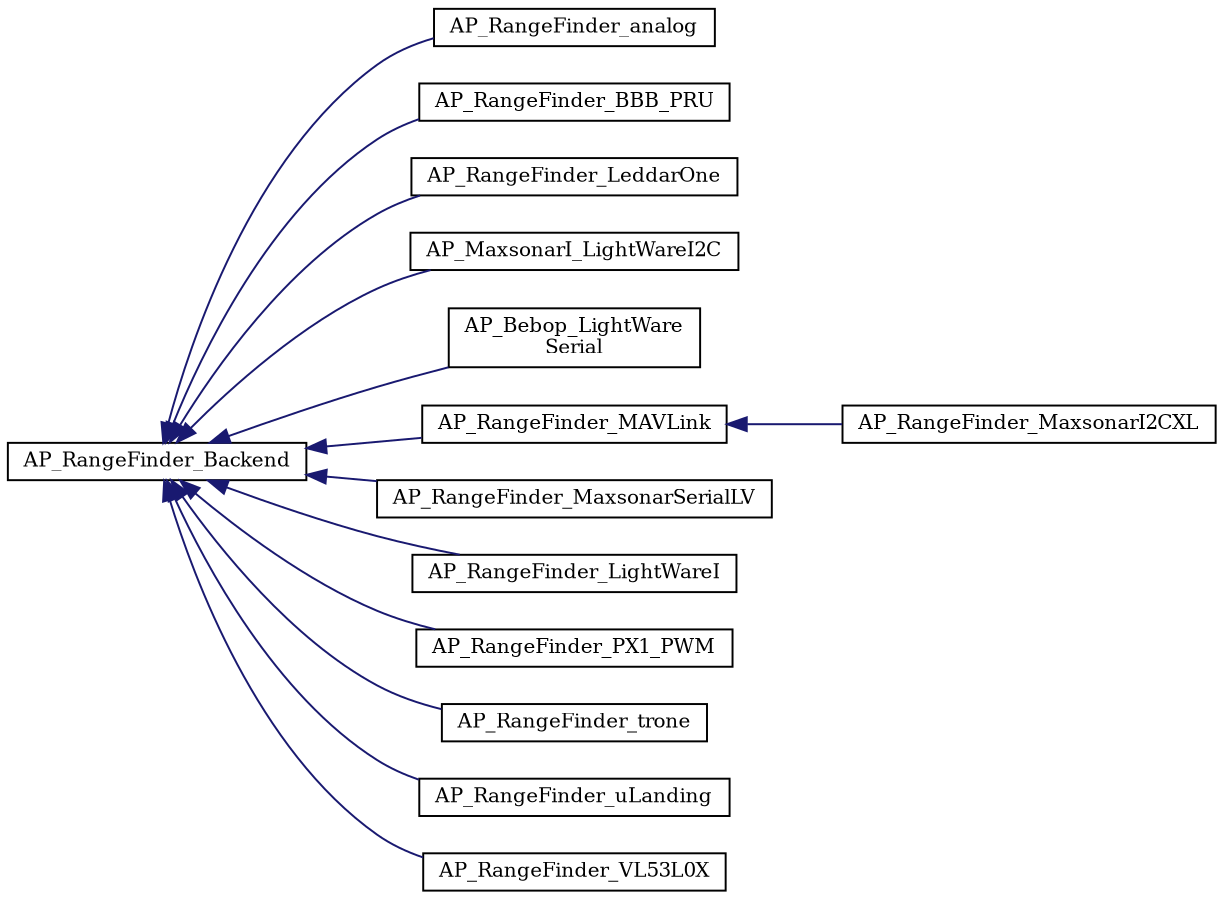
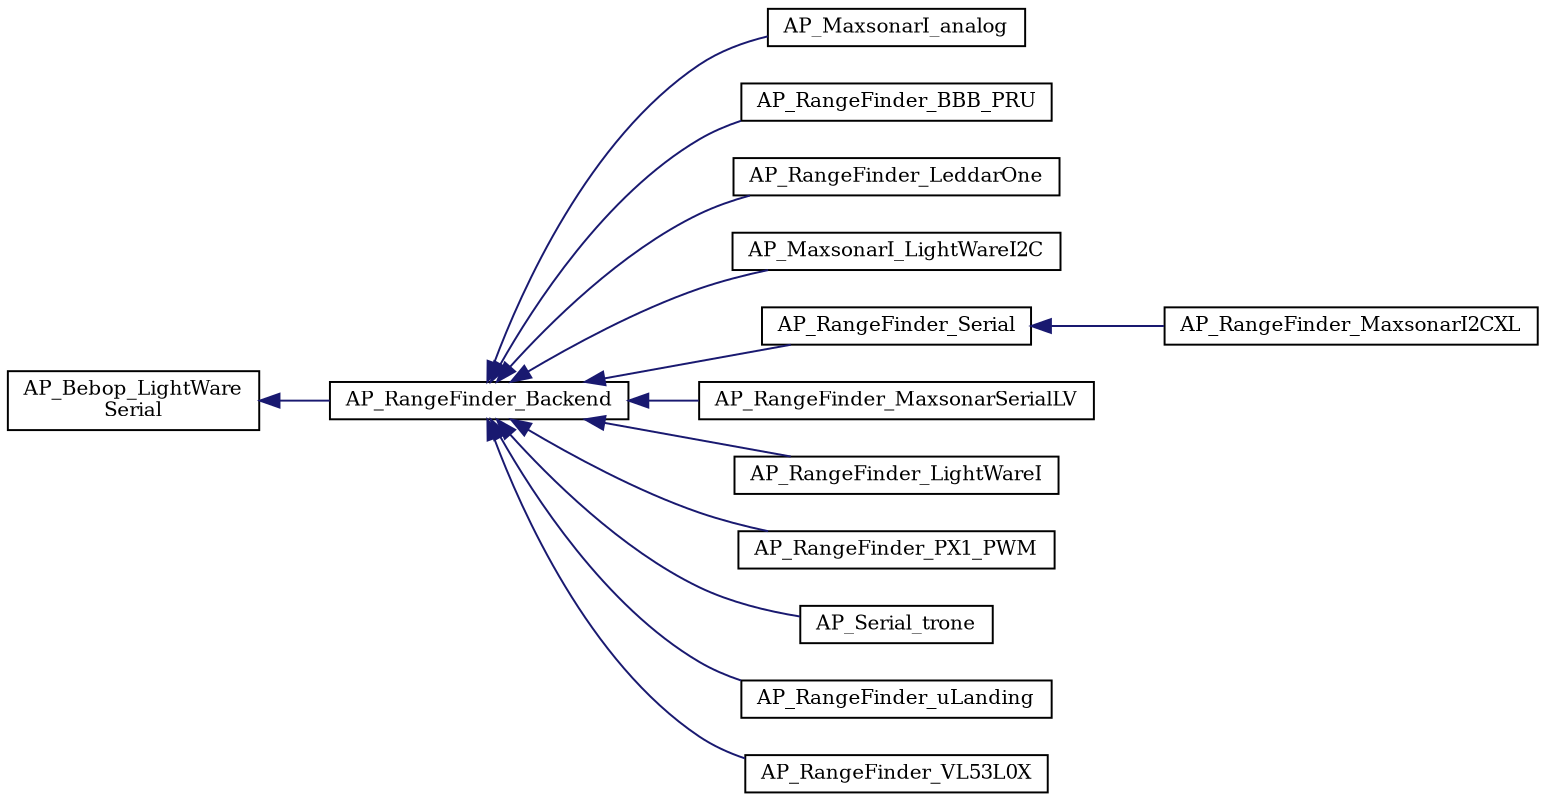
node "AP_RangeFinder_analog": label "AP_RangeFinder_analog" -> "AP_MaxsonarI_analog"
edge "AP_Bebop_LightWare Serial" -> "AP_RangeFinder_Backend": reversed
node "AP_RangeFinder_MAVLink": label "AP_RangeFinder_MAVLink" -> "AP_RangeFinder_Serial"
node "AP_RangeFinder_trone": label "AP_RangeFinder_trone" -> "AP_Serial_trone"
